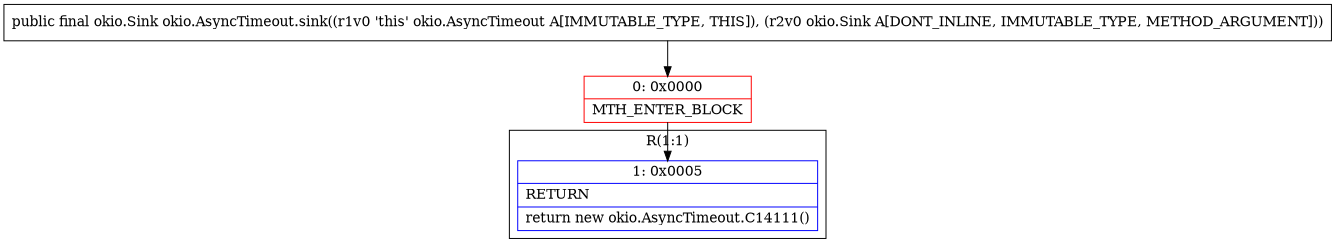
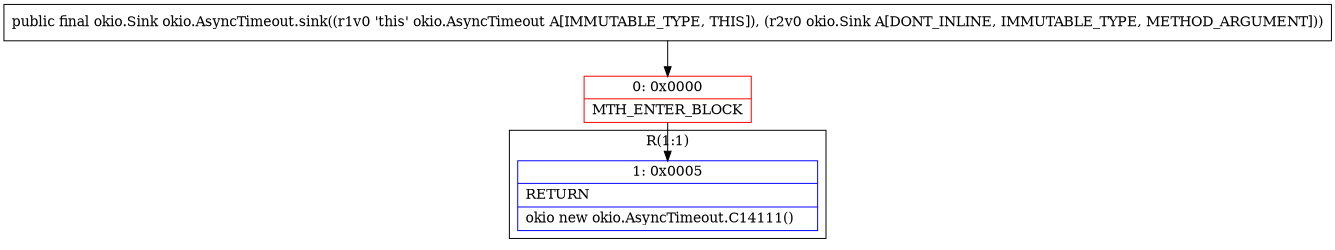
node "1: 0x0005": text "return new okio.AsyncTimeout.C14111()" -> "okio new okio.AsyncTimeout.C14111()"
